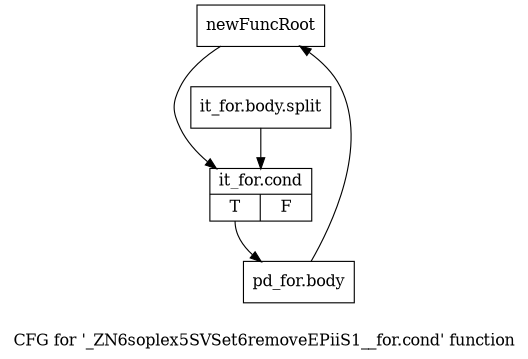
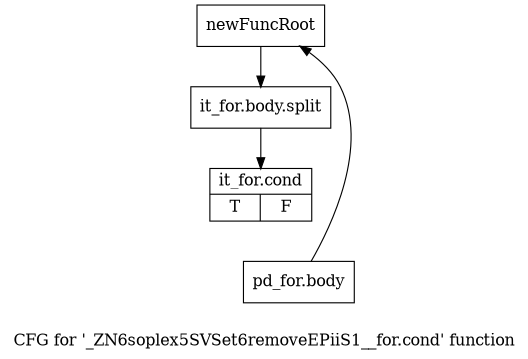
edge "newFuncRoot" -> "it_for.cond": now "newFuncRoot" -> "it_for.body.split"
edge "it_for.cond" -> "pd_for.body": removed
